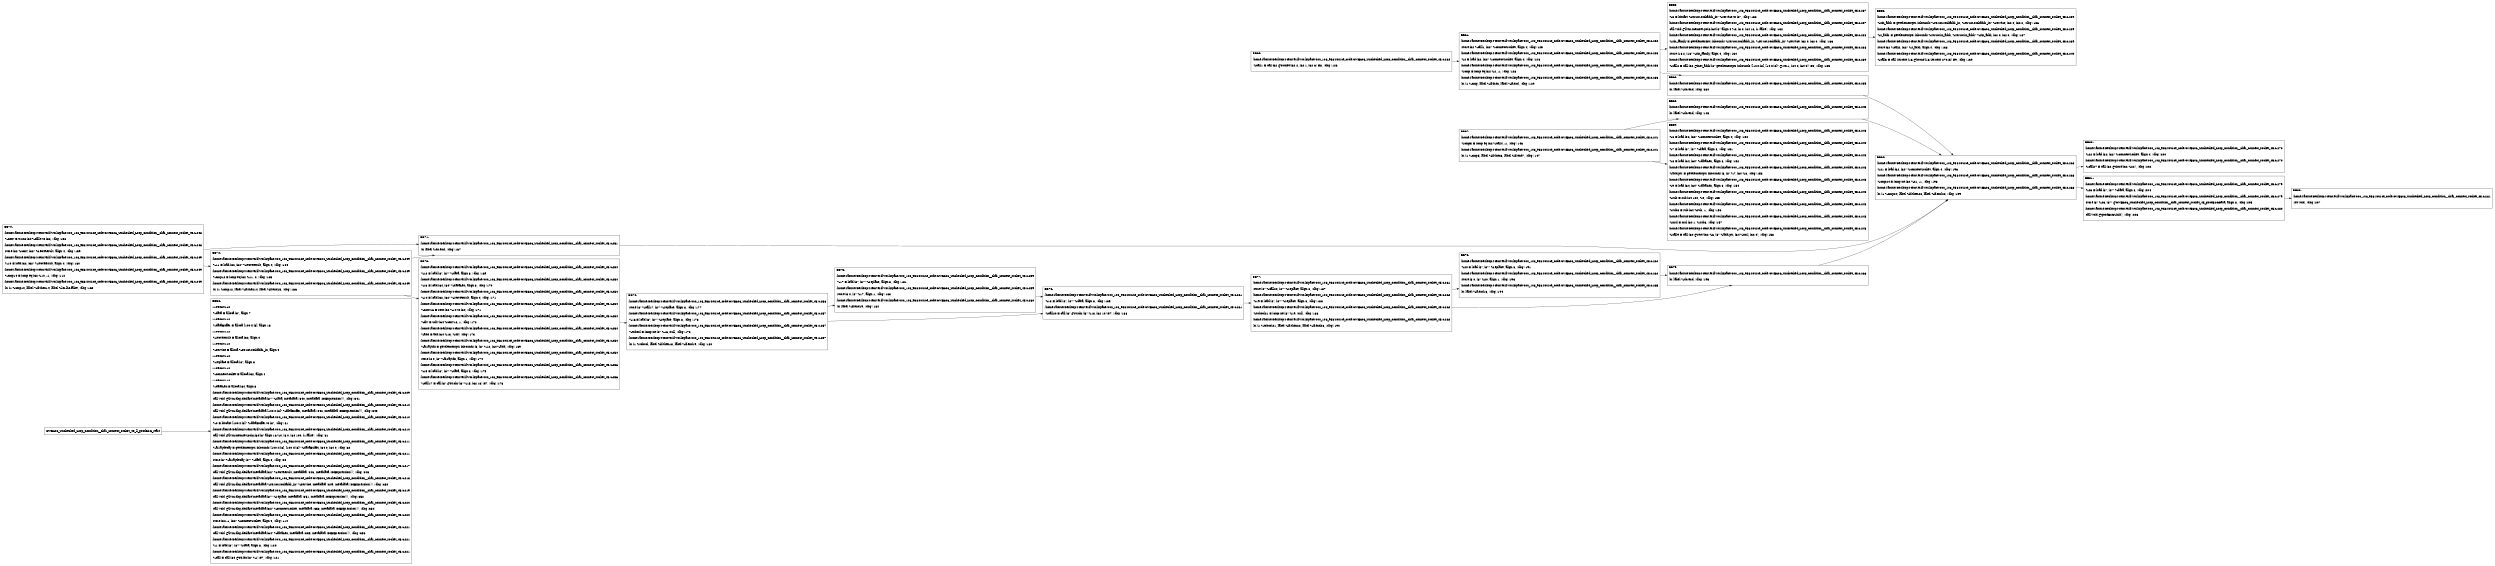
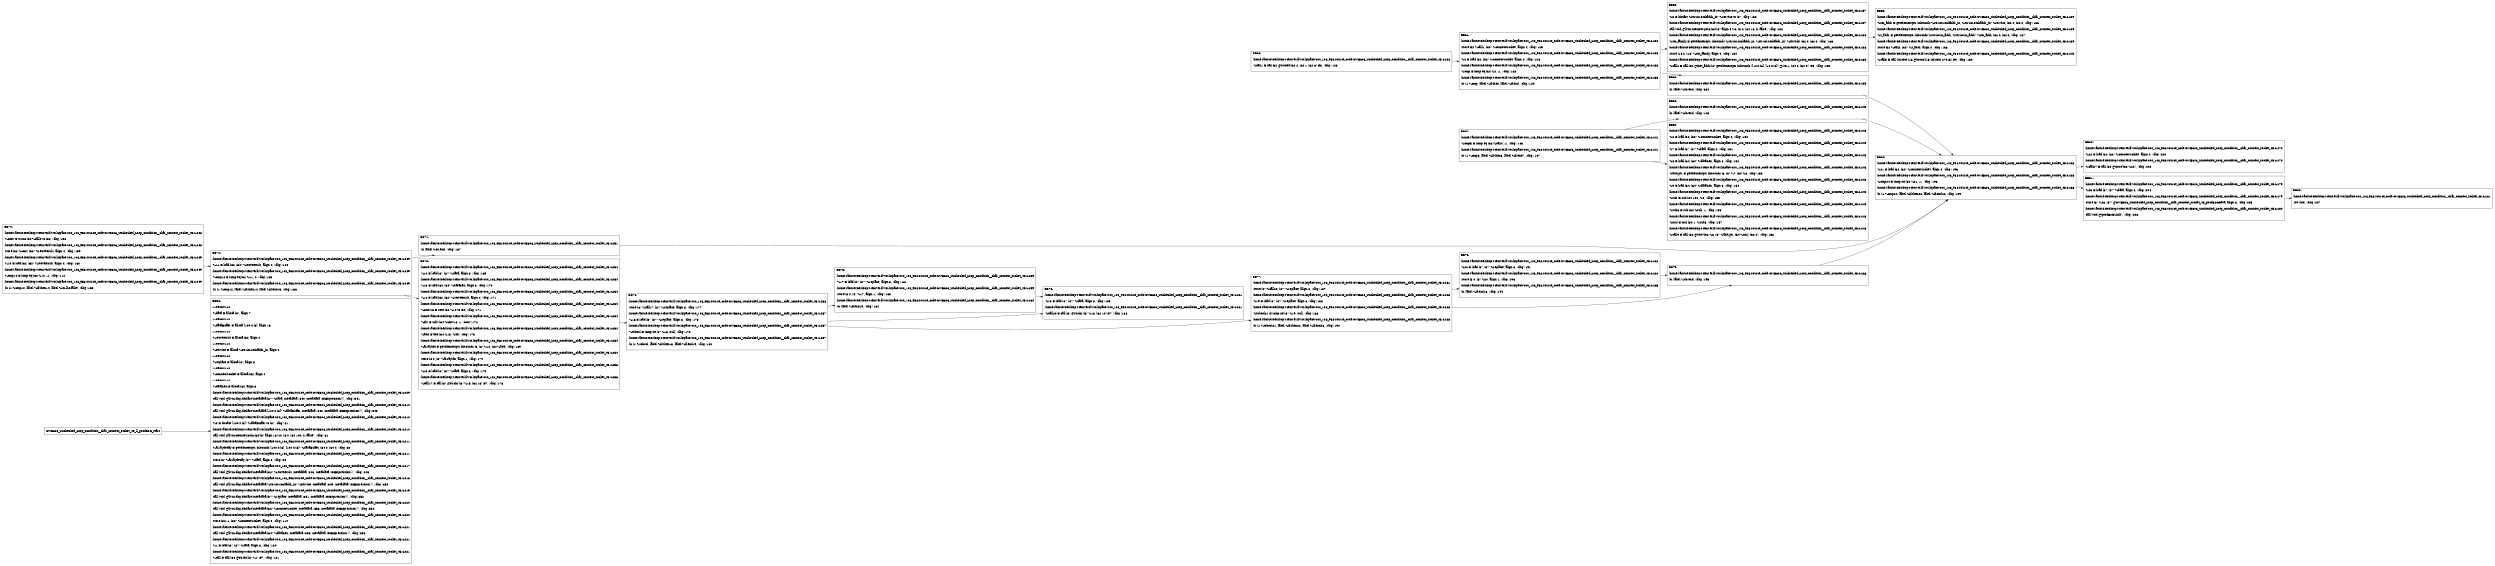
edge "BB70:" -> "BB71:": removed
edge "BB76:" -> "BB77:": now "BB74:" -> "BB77:"
node "BB73:": text "%div = udiv i64 %conv16, 1, !dbg !172" -> "%div = udiv i64 %conv16, 1, !conv !172"
